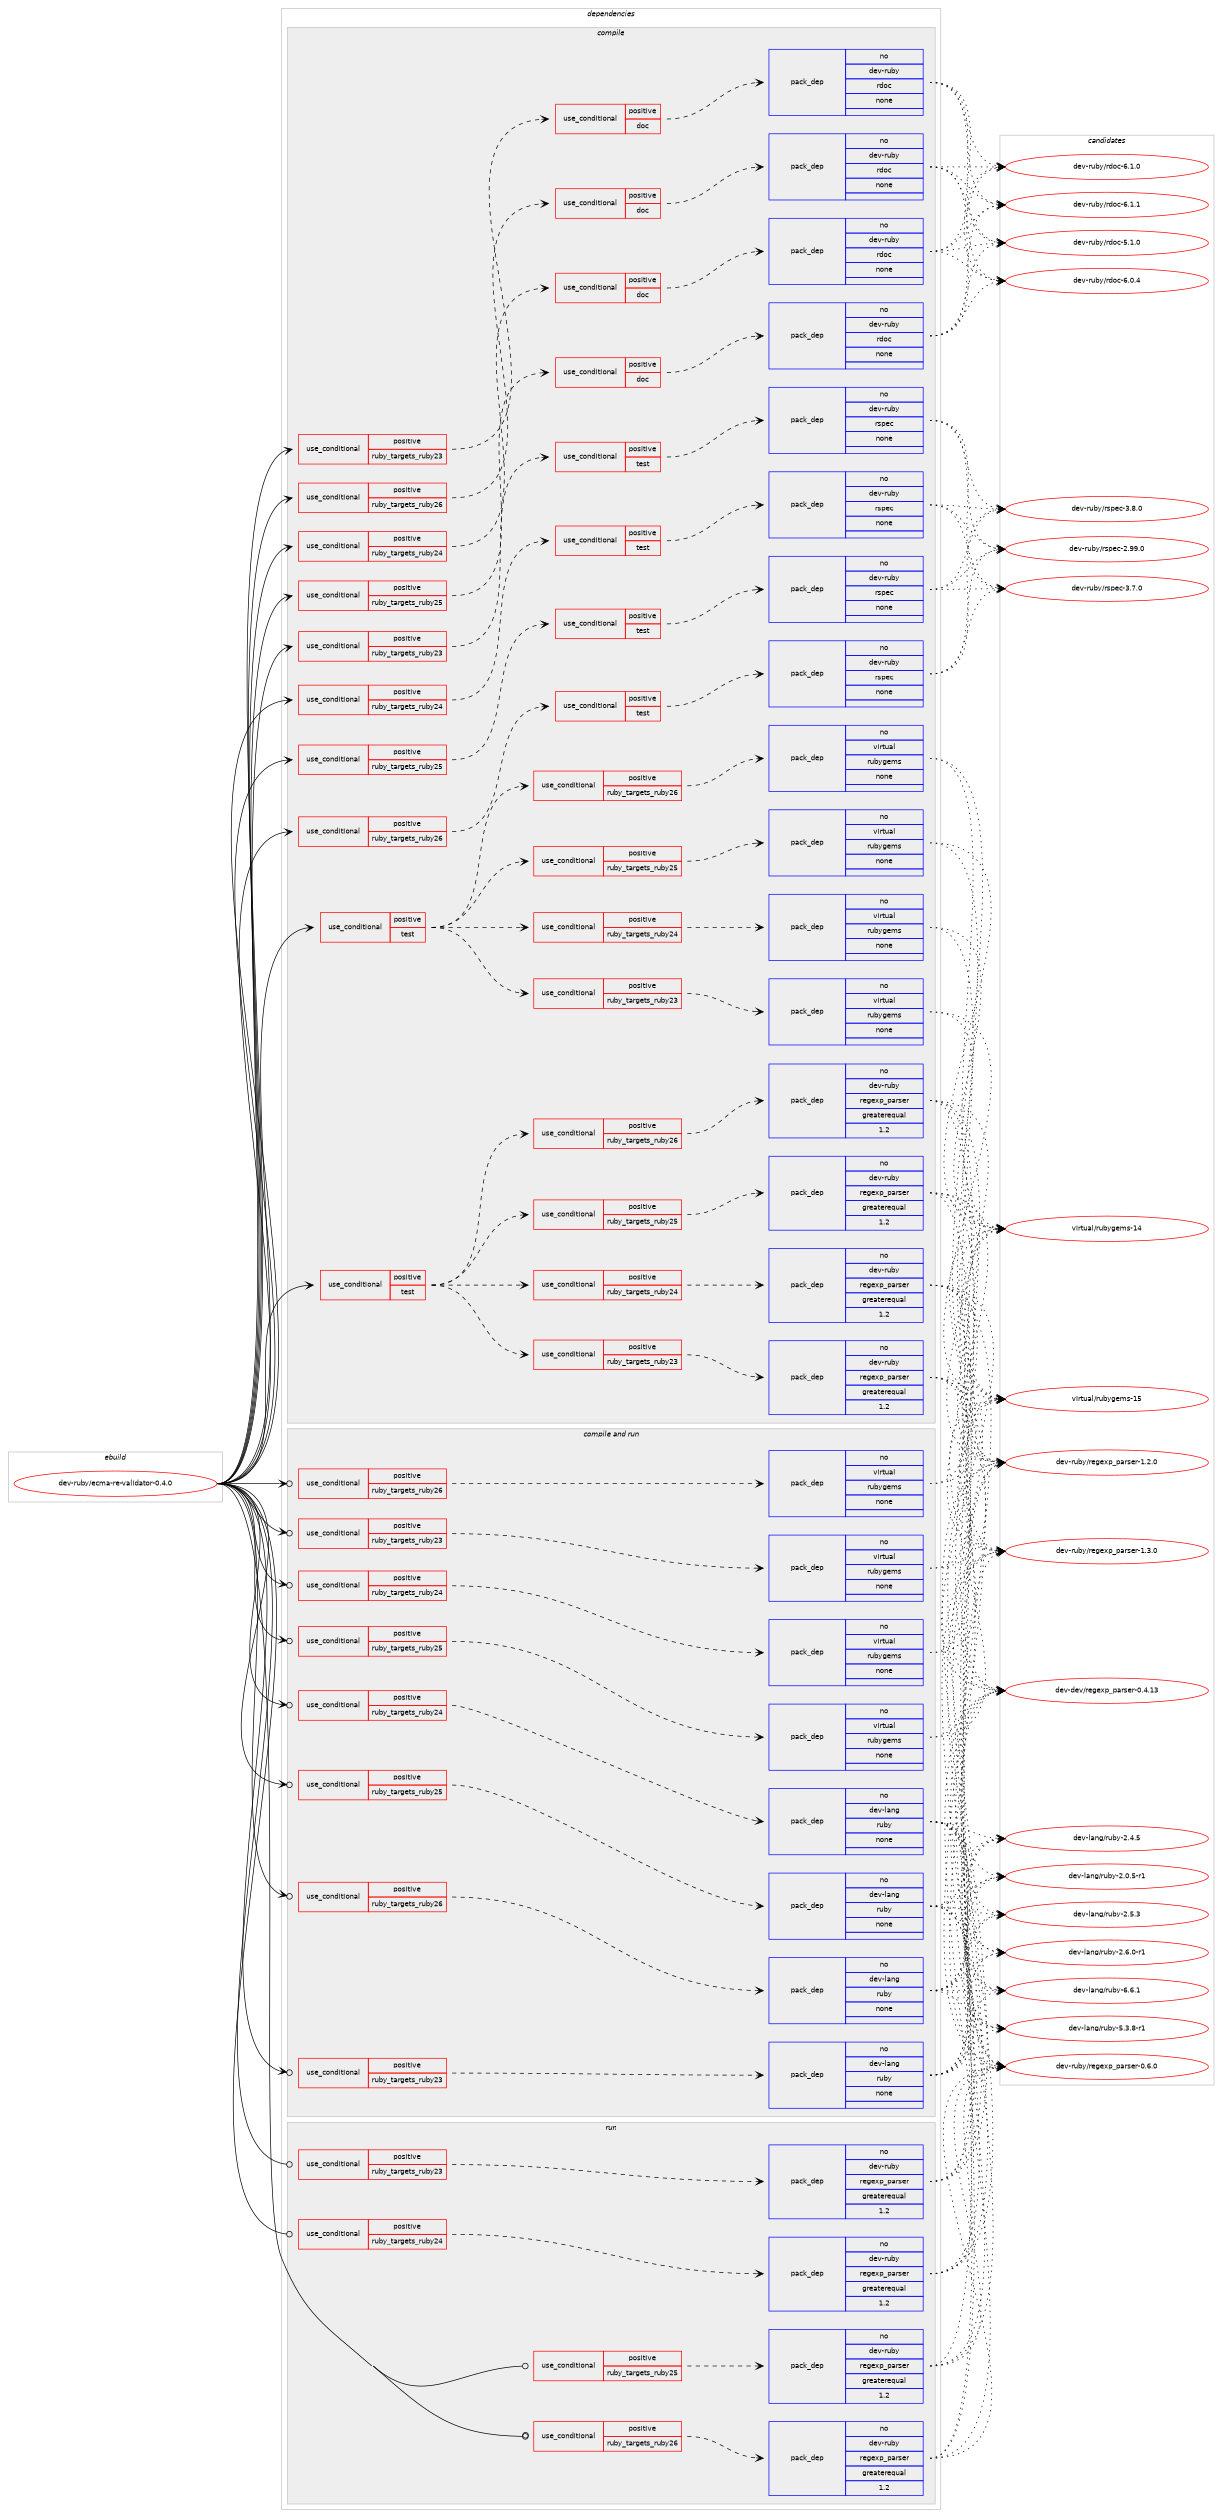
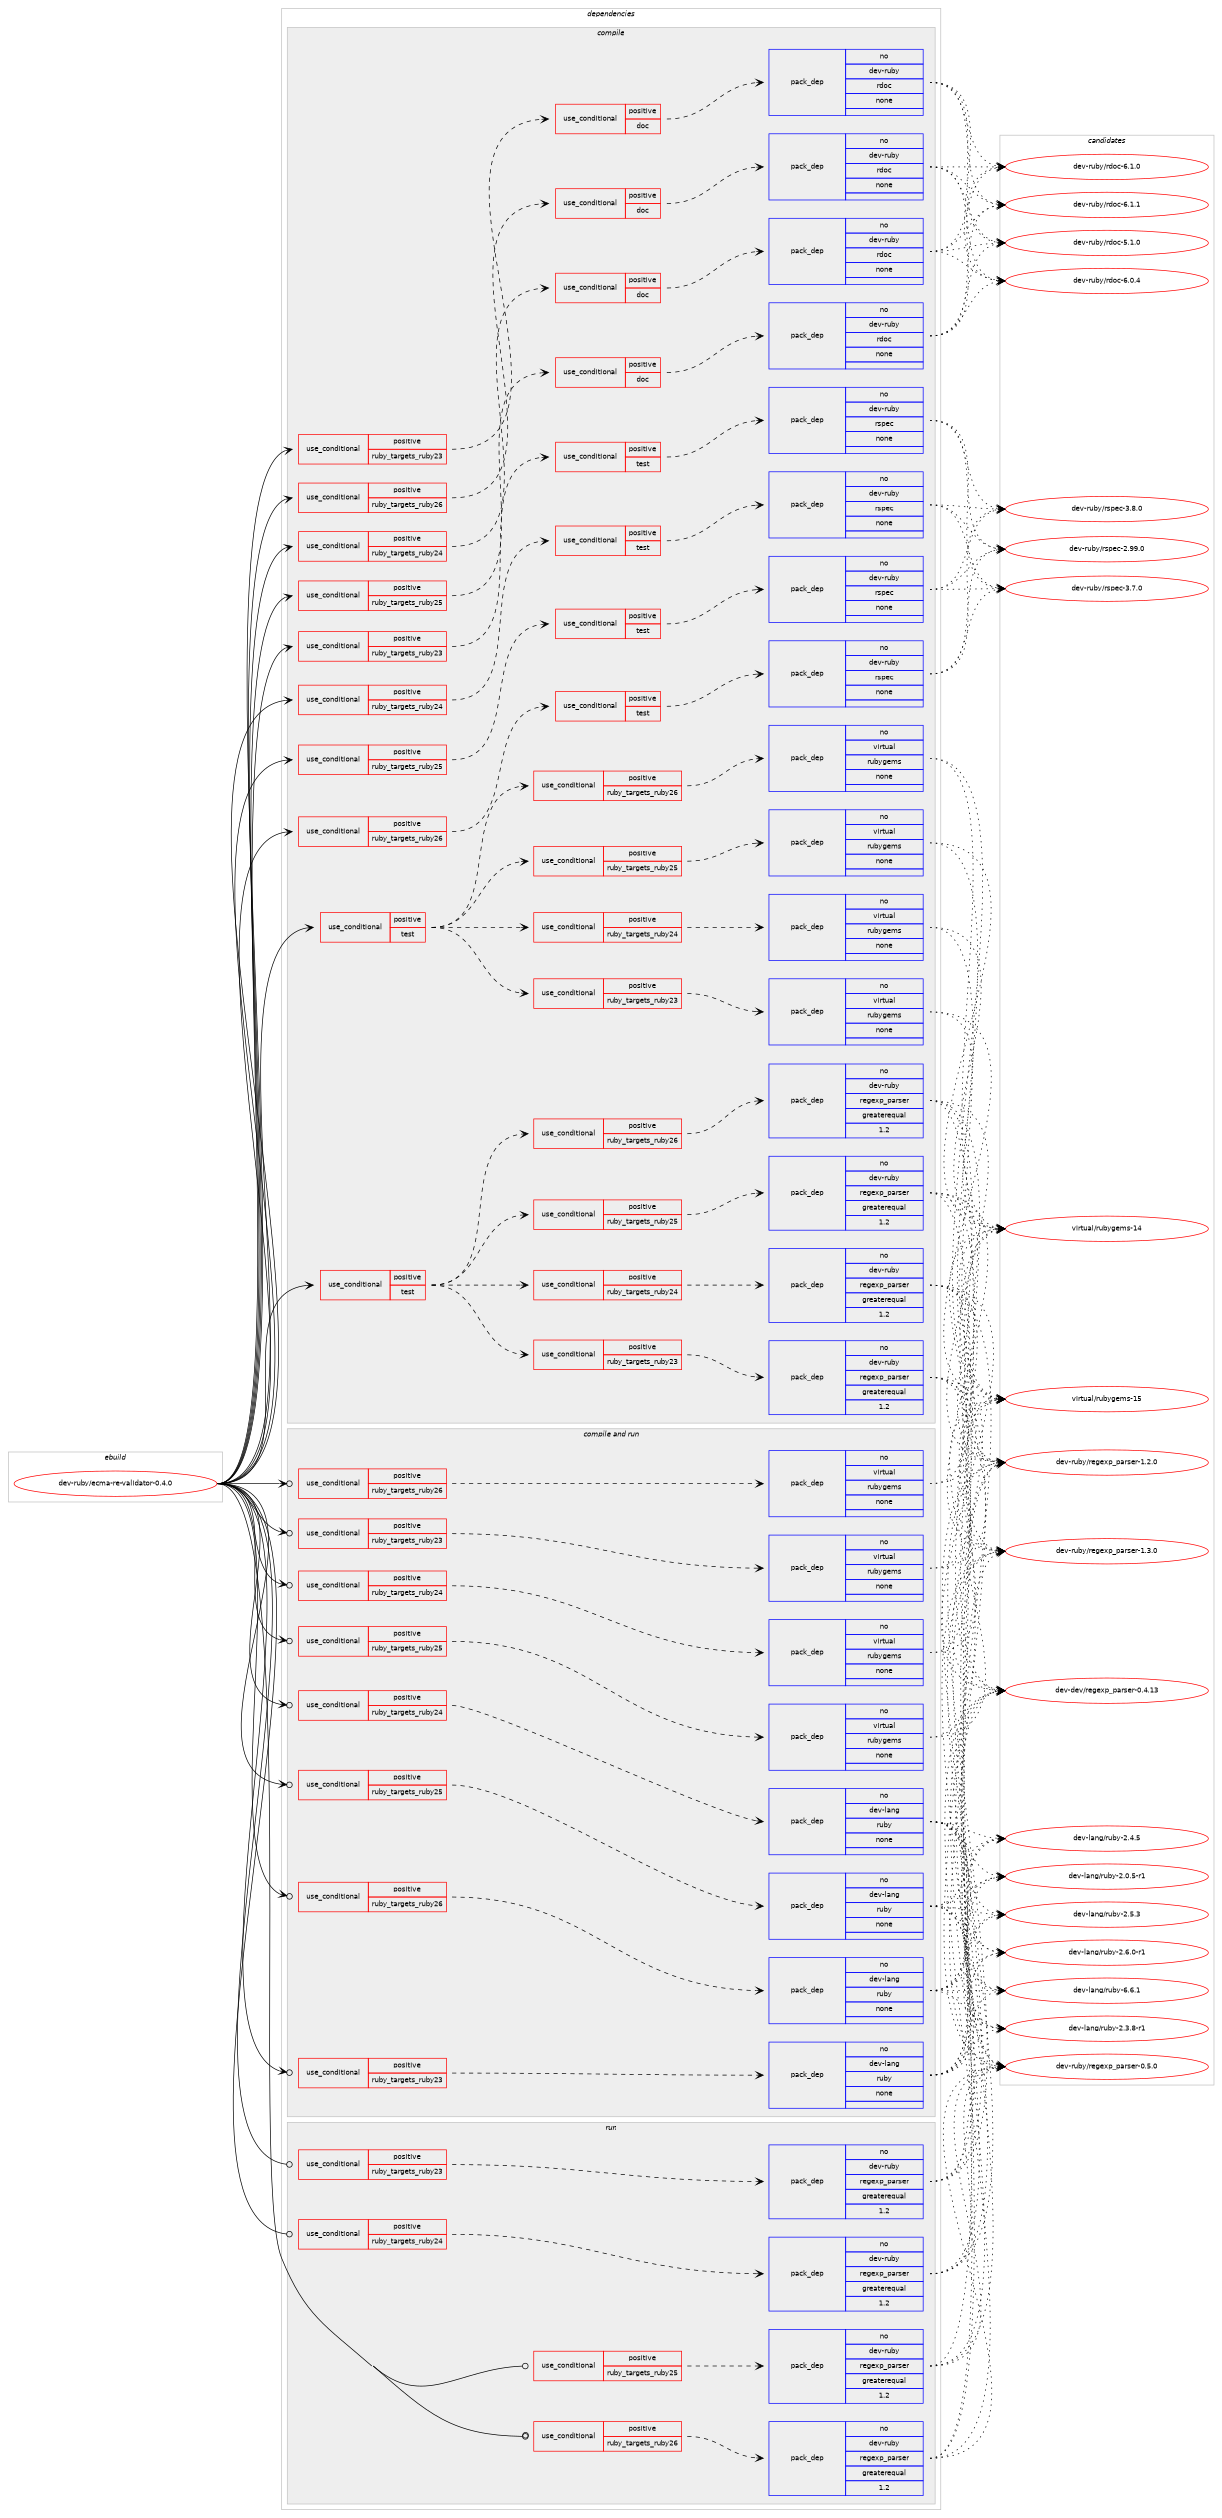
node "dev-lang/ruby-5.3.8-r1": label "dev-lang/ruby-5.3.8-r1" -> "dev-lang/ruby-2.3.8-r1"
node "dev-ruby/regexp_parser-0.6.0": label "dev-ruby/regexp_parser-0.6.0" -> "dev-ruby/regexp_parser-0.5.0"
